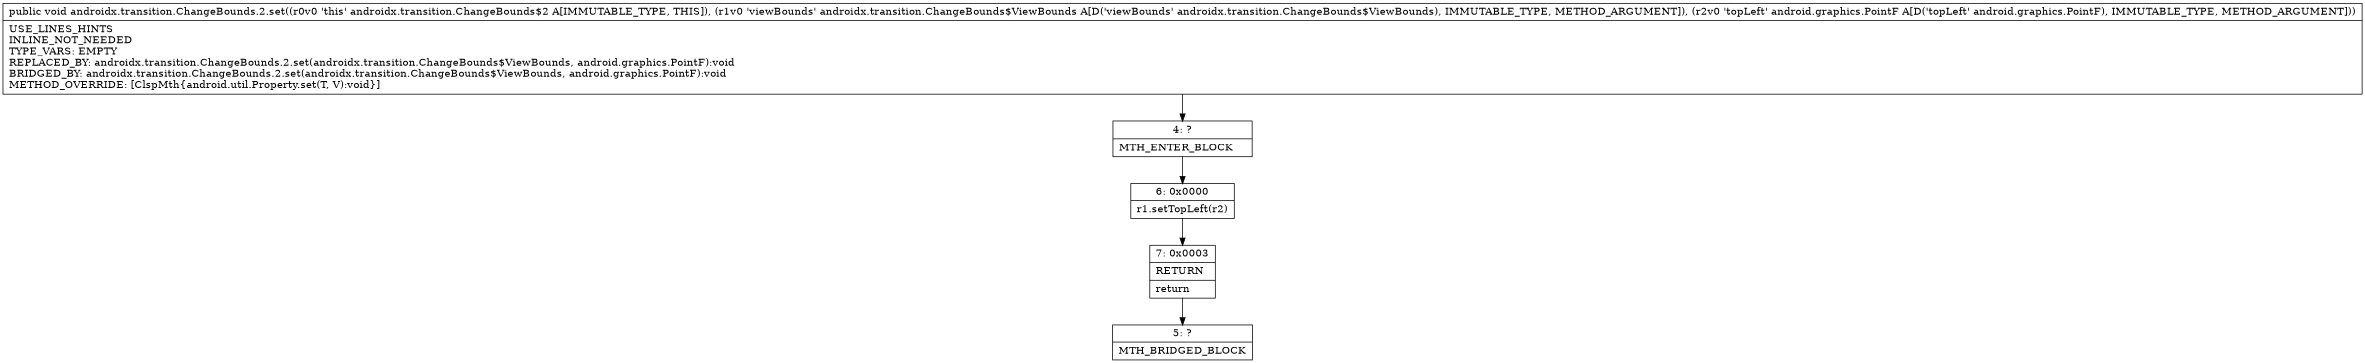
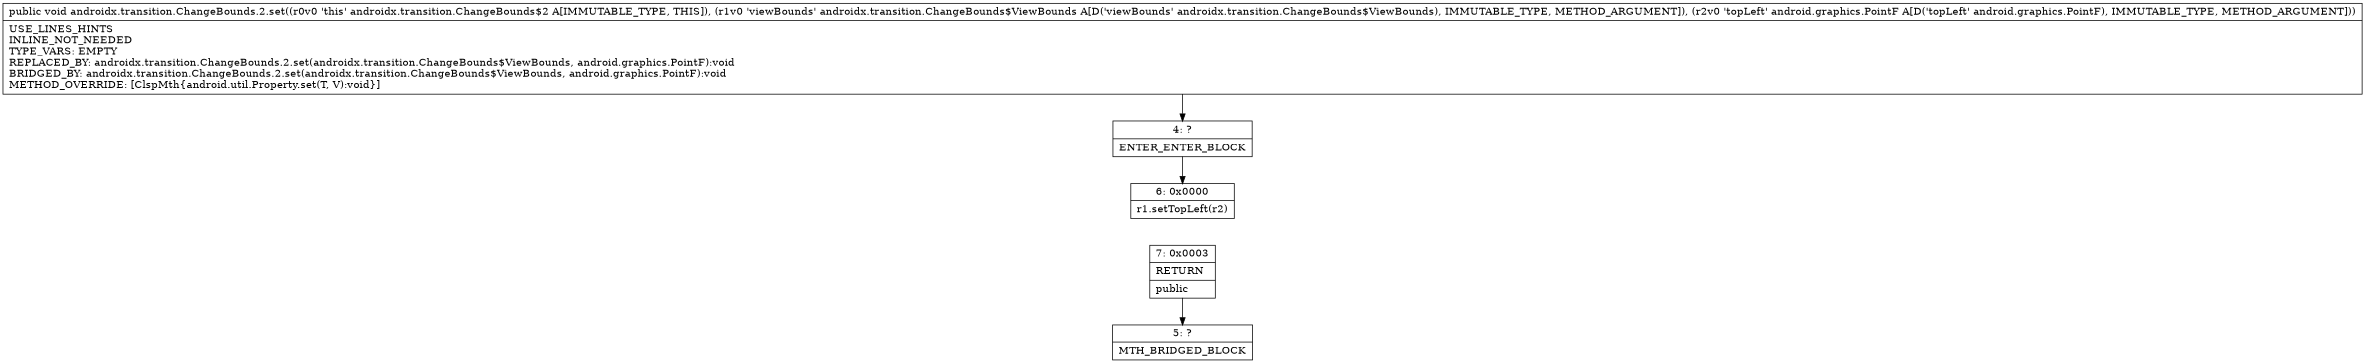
node "4: ?": text "MTH_ENTER_BLOCK" -> "ENTER_ENTER_BLOCK"
edge "6: 0x0000" -> "7: 0x0003": removed
node "7: 0x0003": text "return" -> "public"
